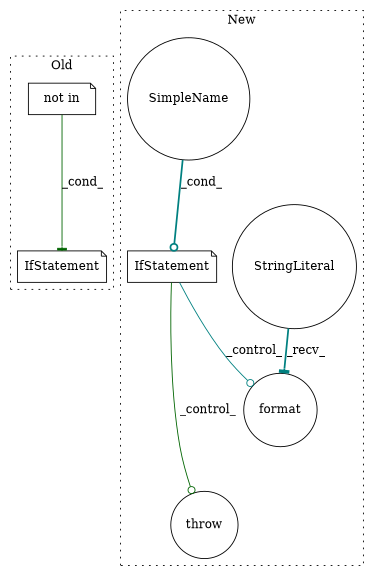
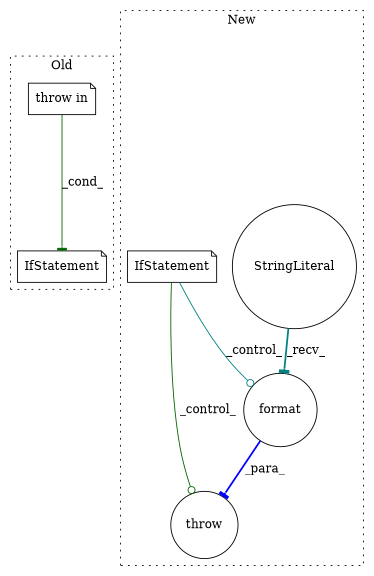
node "not in": label "not in" -> "throw in"
node "SimpleName": removed
edge "format" -> "throw": added, label "_para_"
